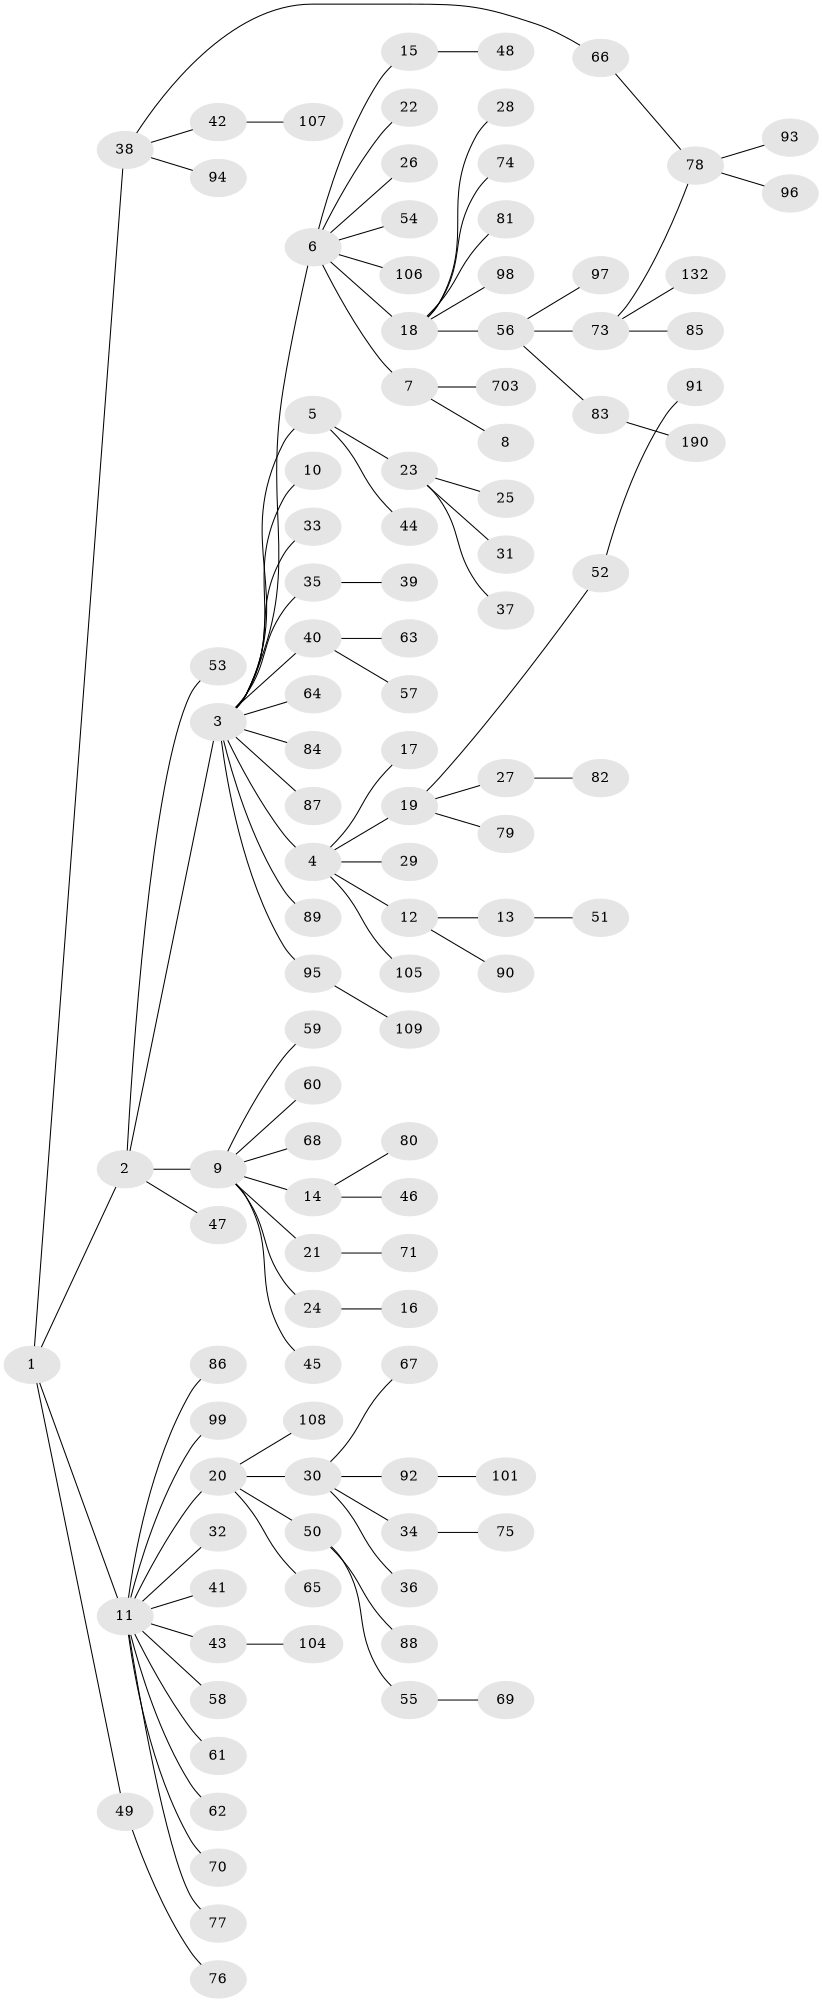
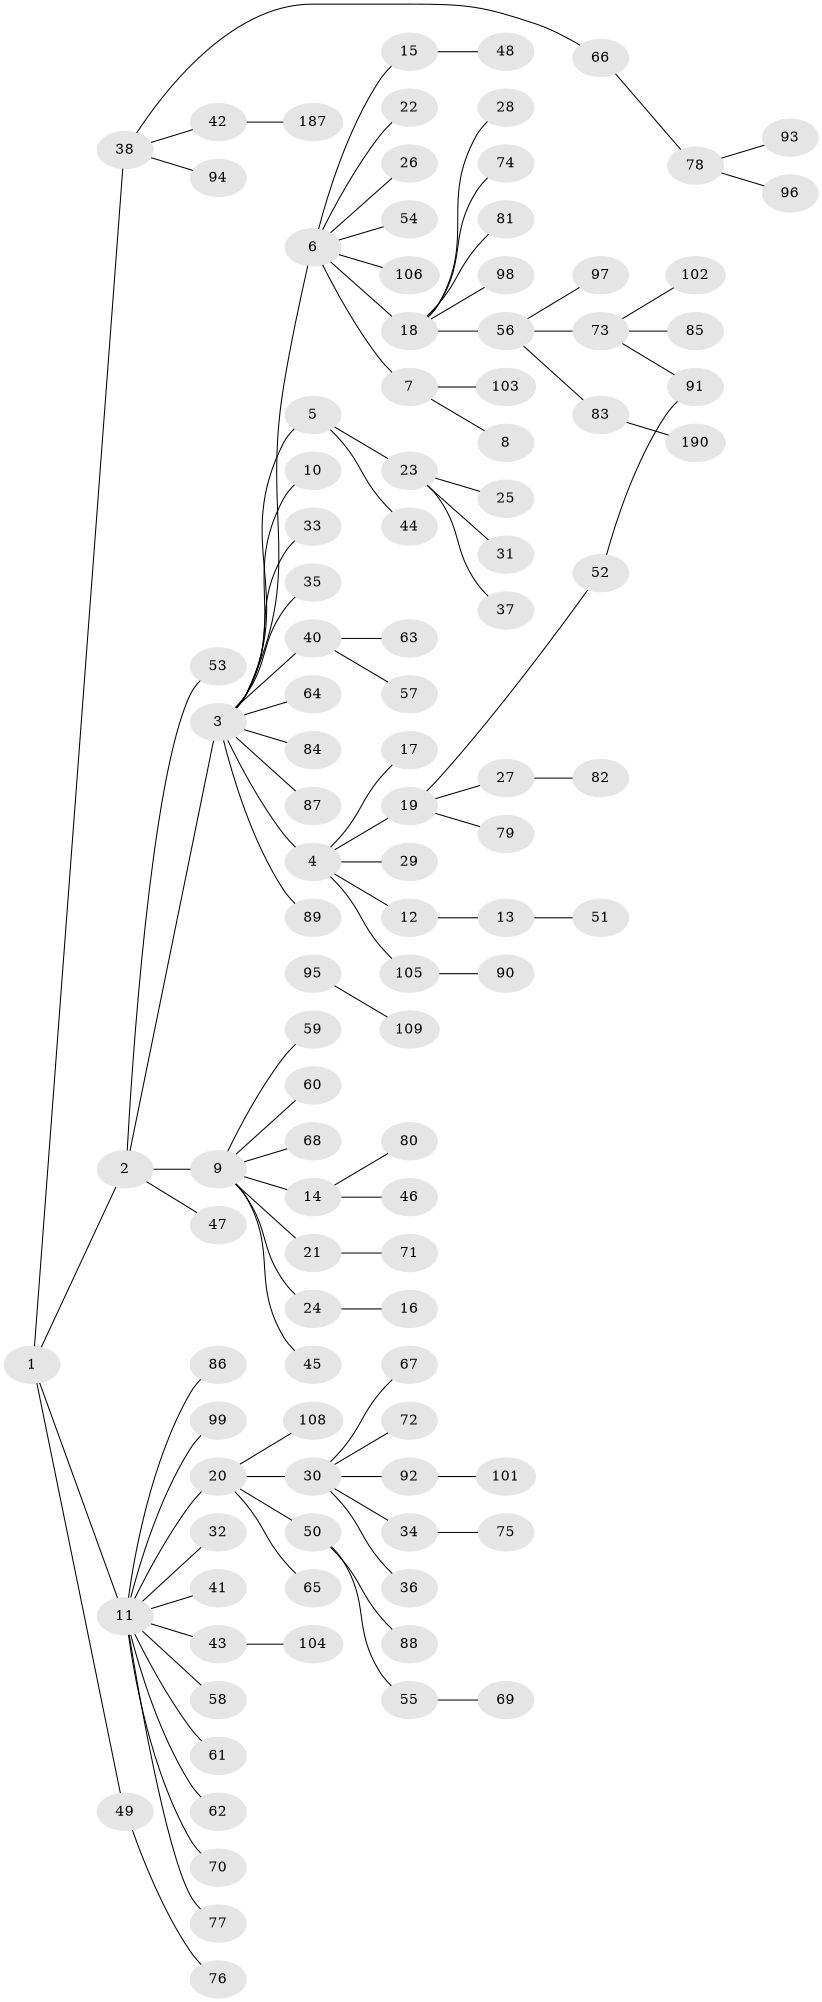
node "107": label "107" -> "187"
edge "78" -- "73": now "91" -- "73"
node "132": label "132" -> "102"
node "703": label "703" -> "103"
node "39": removed
edge "3" -- "95": removed
edge "12" -- "90": now "105" -- "90"
node "72": added
